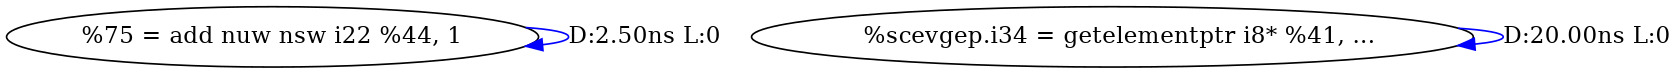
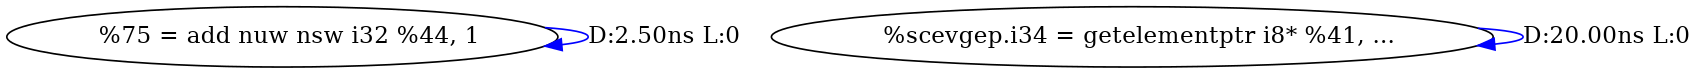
node "%75 = add nuw nsw i22 %44, 1": label "%75 = add nuw nsw i22 %44, 1" -> "%75 = add nuw nsw i32 %44, 1"
